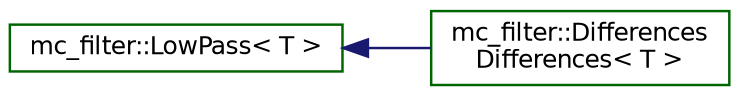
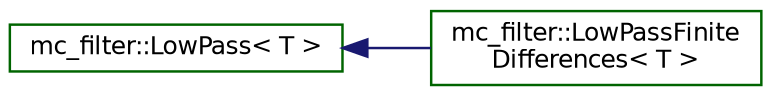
node "mc_filter::Differences Differences< T >": label "mc_filter::Differences Differences< T >" -> "mc_filter::LowPassFinite Differences< T >"
